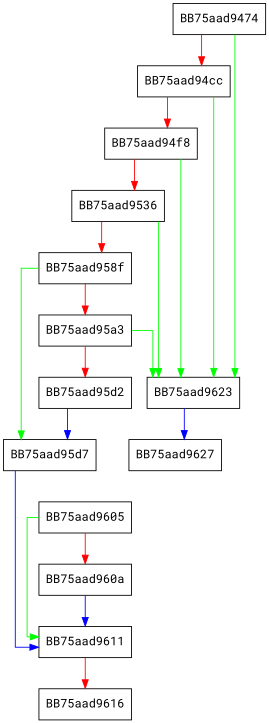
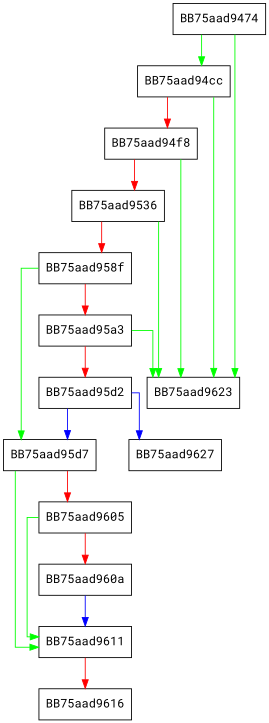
edge "BB75aad9474" -> "BB75aad94cc": color red -> green
edge "BB75aad9623" -> "BB75aad9627": now "BB75aad95d2" -> "BB75aad9627"
edge "BB75aad95d7" -> "BB75aad9605": added
edge "BB75aad95d7" -> "BB75aad9611": color blue -> green
